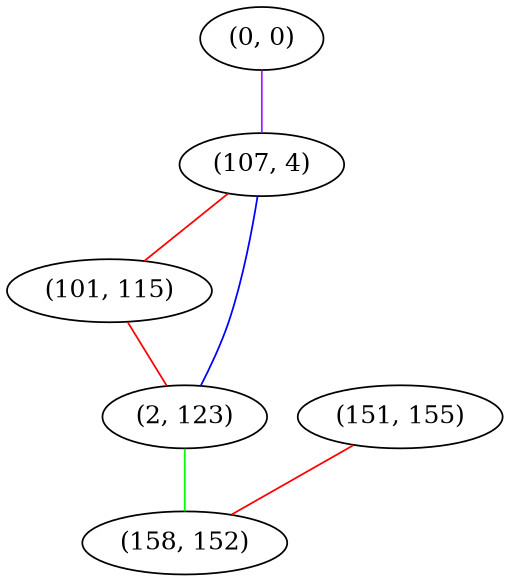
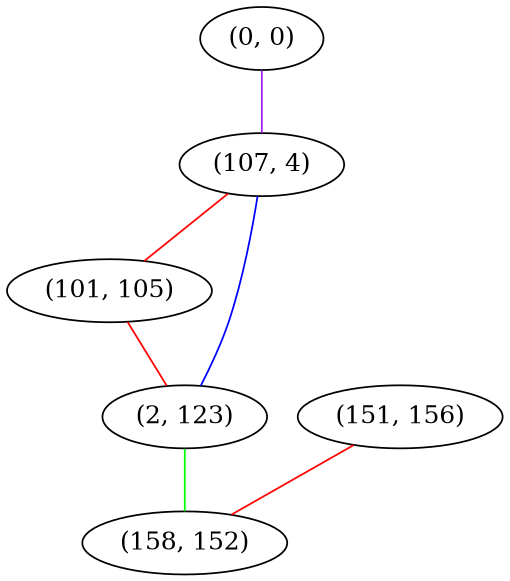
node "(101, 115)": label "(101, 115)" -> "(101, 105)"
node "(151, 155)": label "(151, 155)" -> "(151, 156)"
